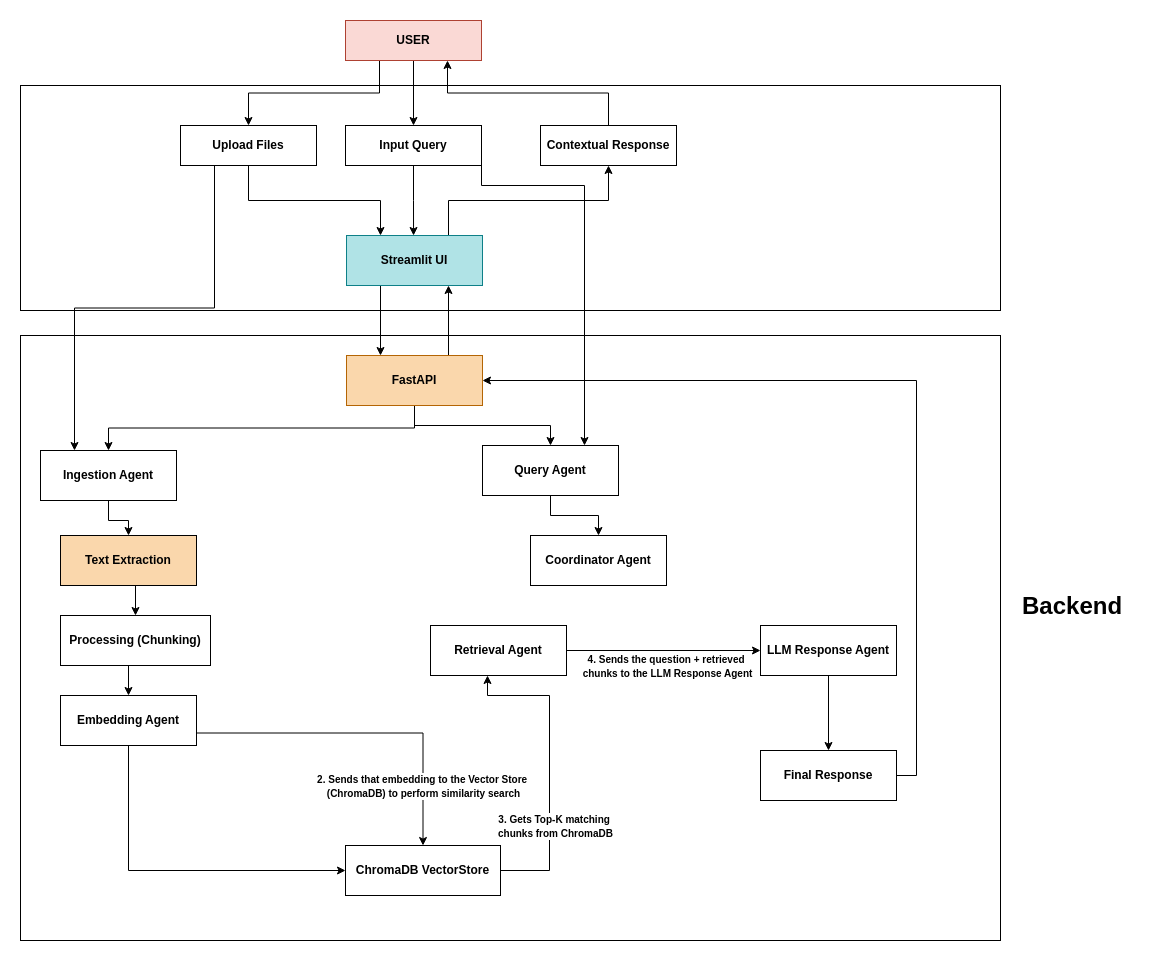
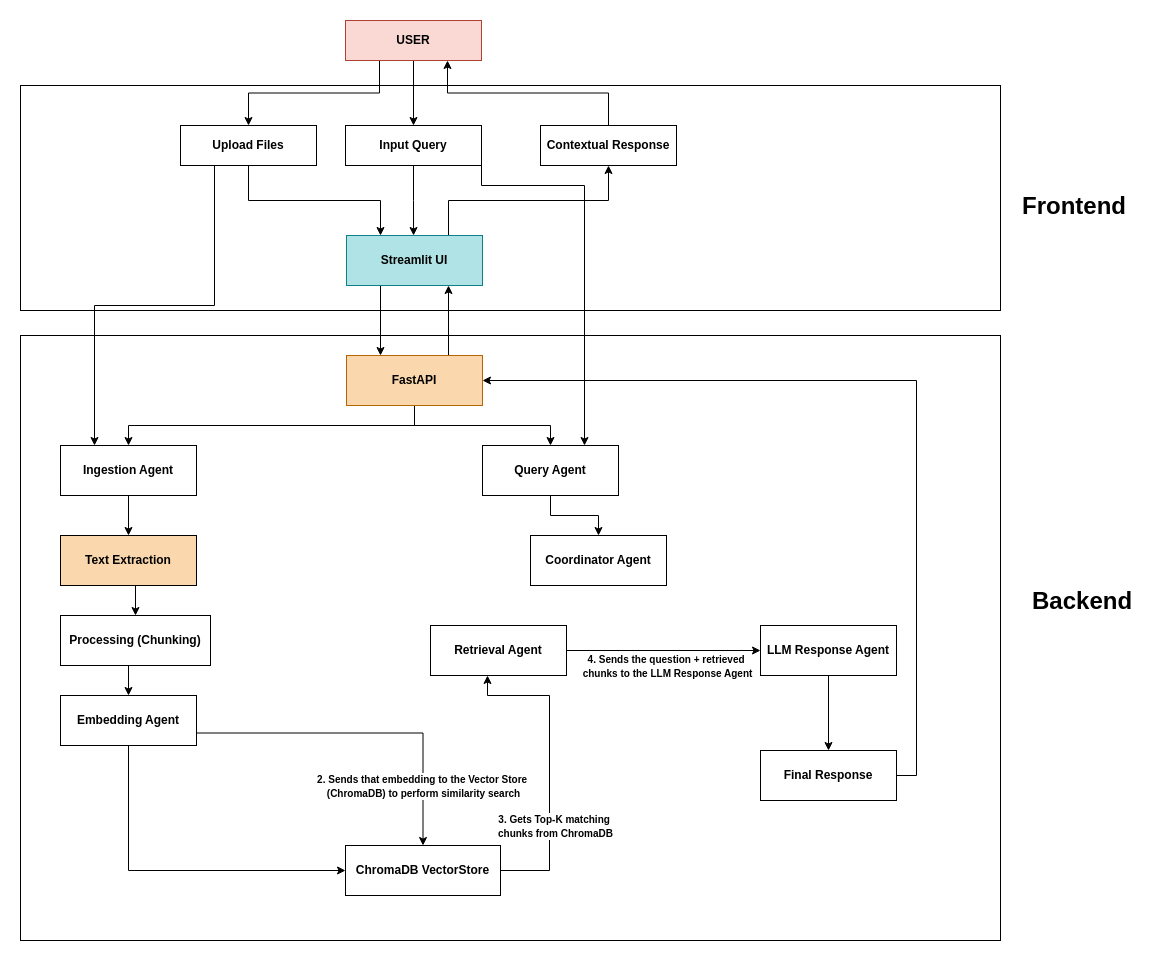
node "Frontend": added
node "Ingestion Agent": moved (109, 476) -> (129, 471)
node "Backend": moved (1086, 603) -> (1096, 598)
